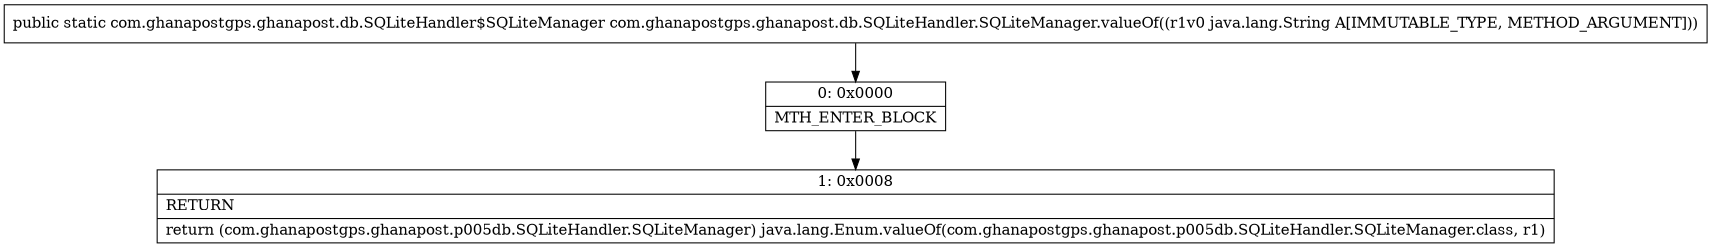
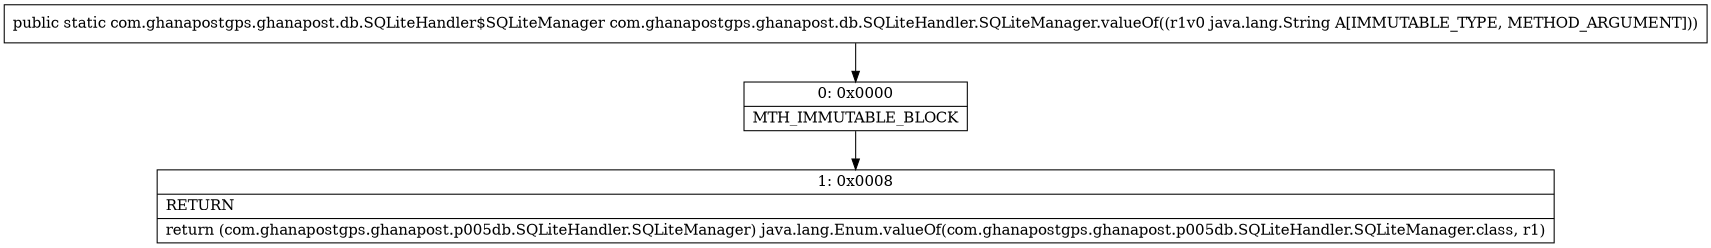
node "0: 0x0000": text "MTH_ENTER_BLOCK" -> "MTH_IMMUTABLE_BLOCK"
